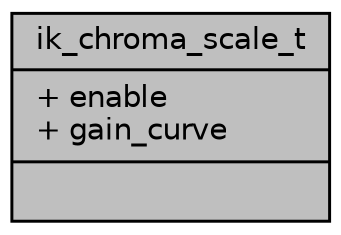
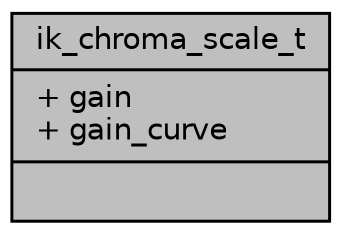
node "ik_chroma_scale_t": text "+ enable" -> "+ gain"
